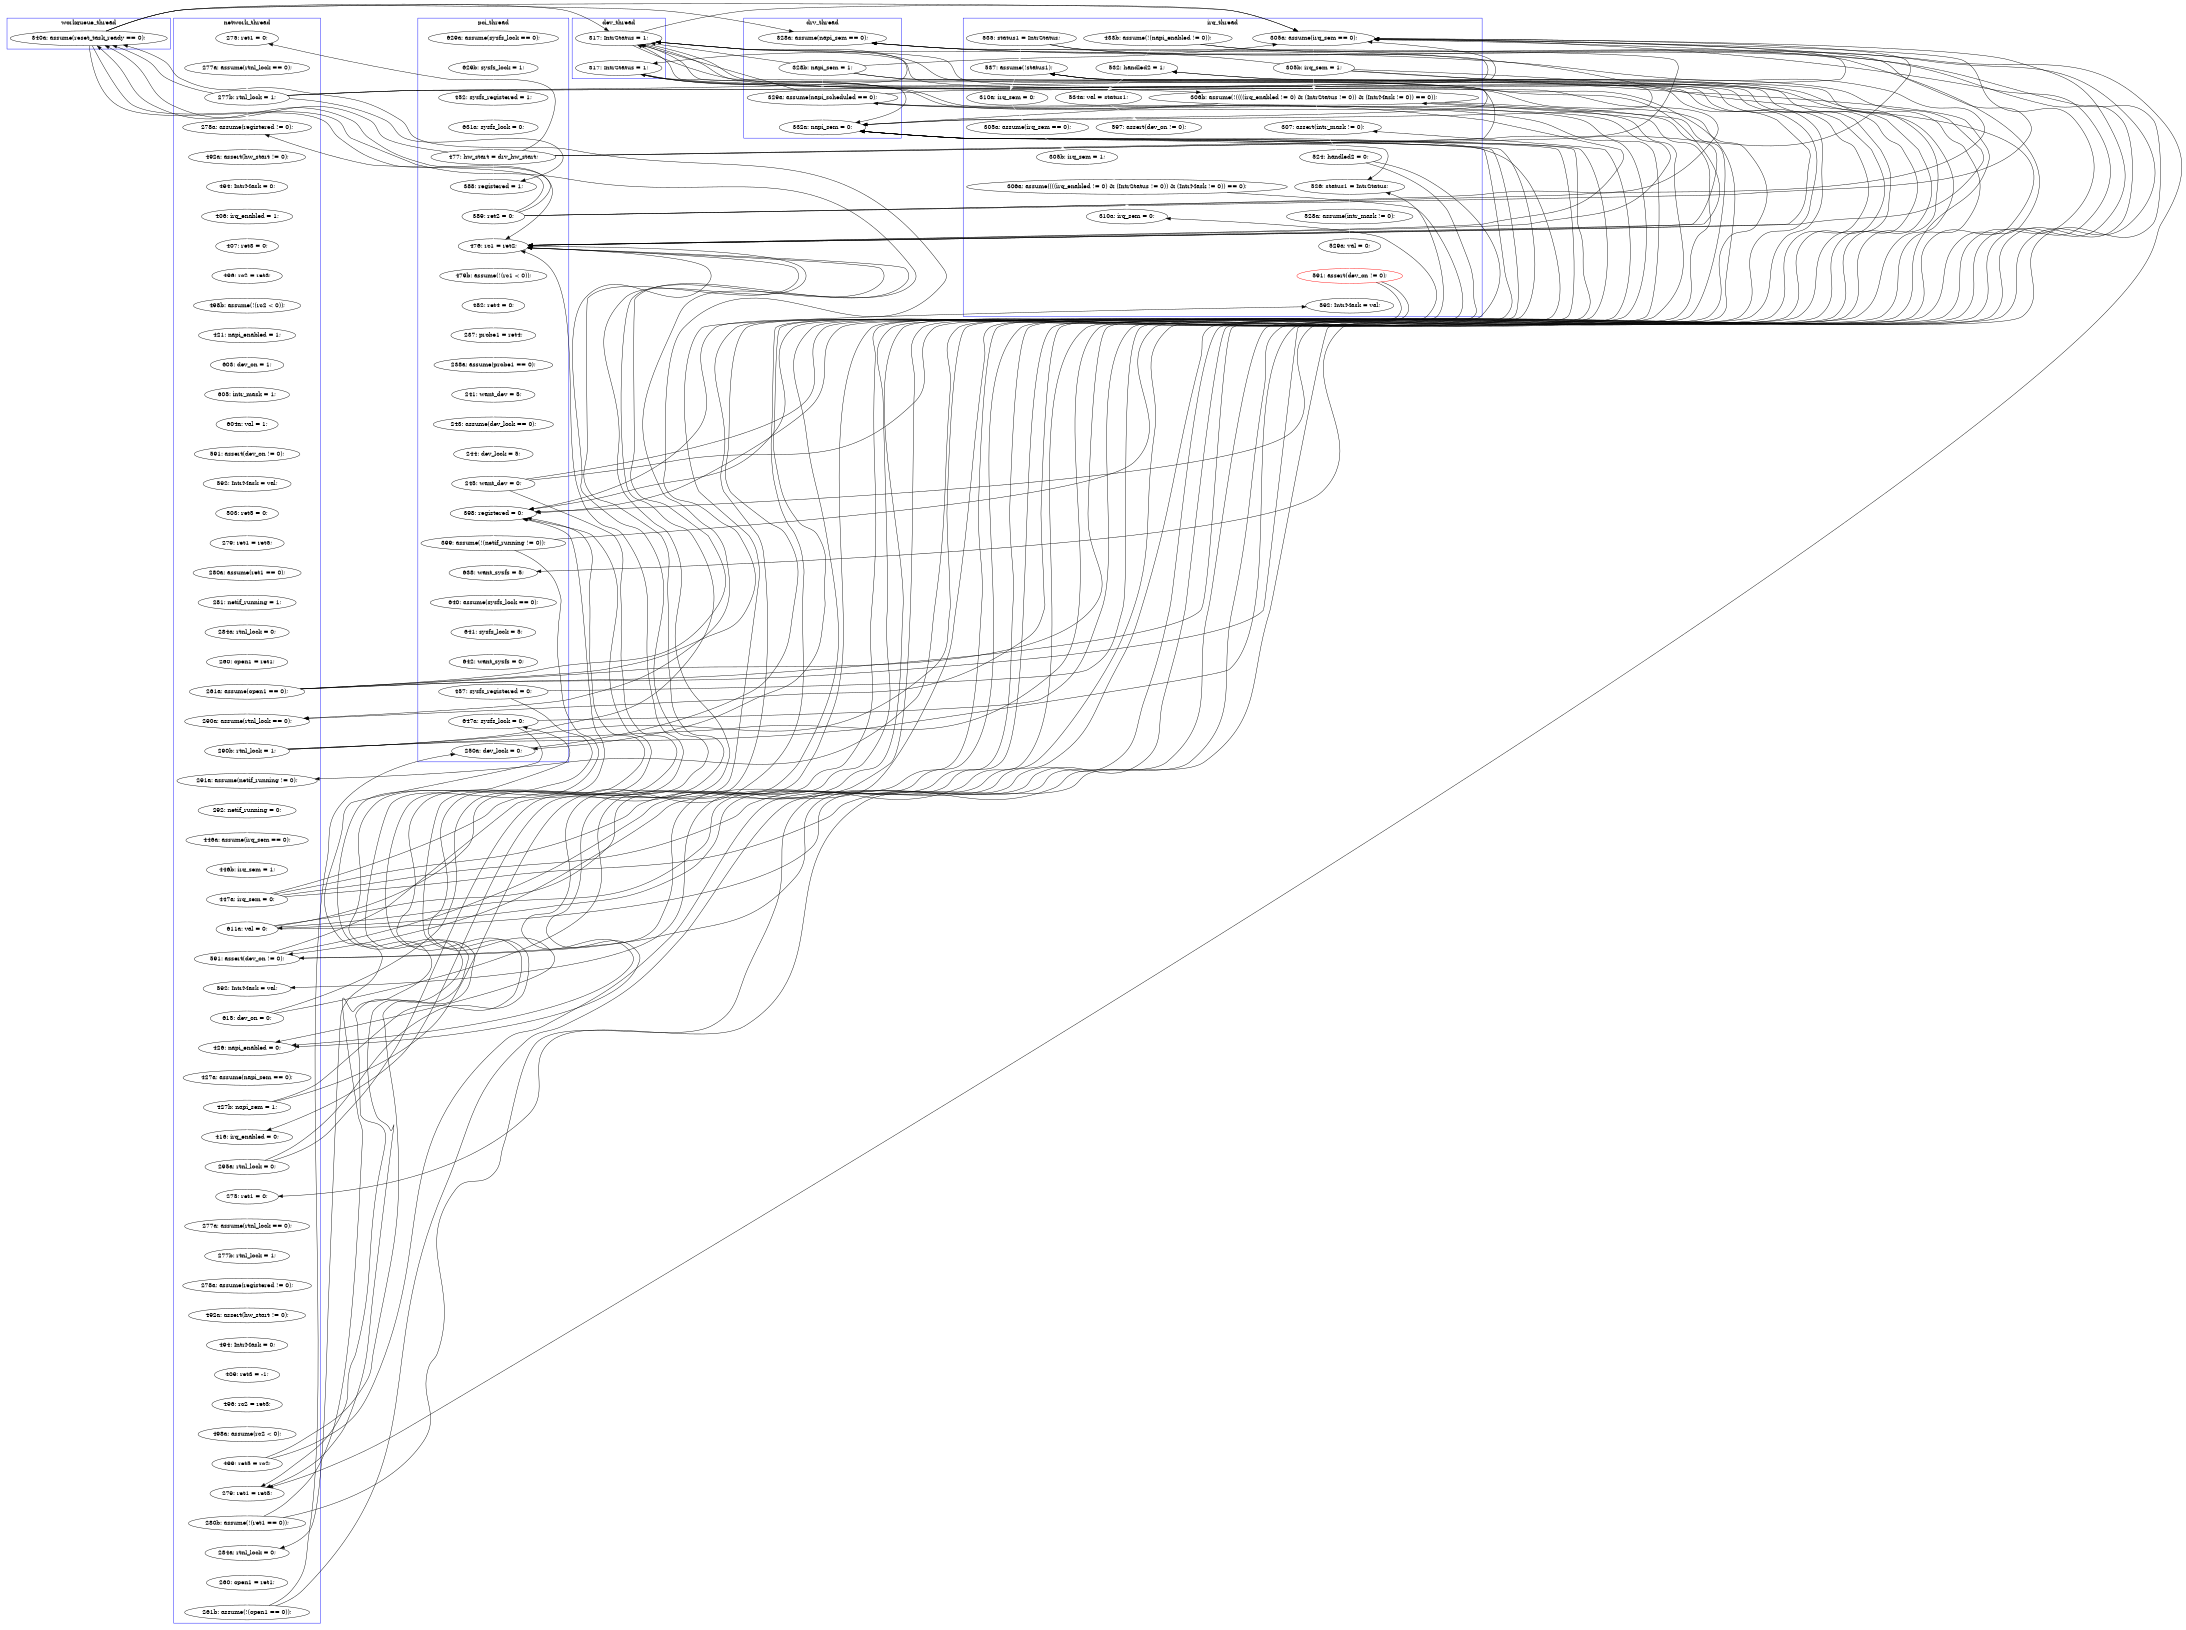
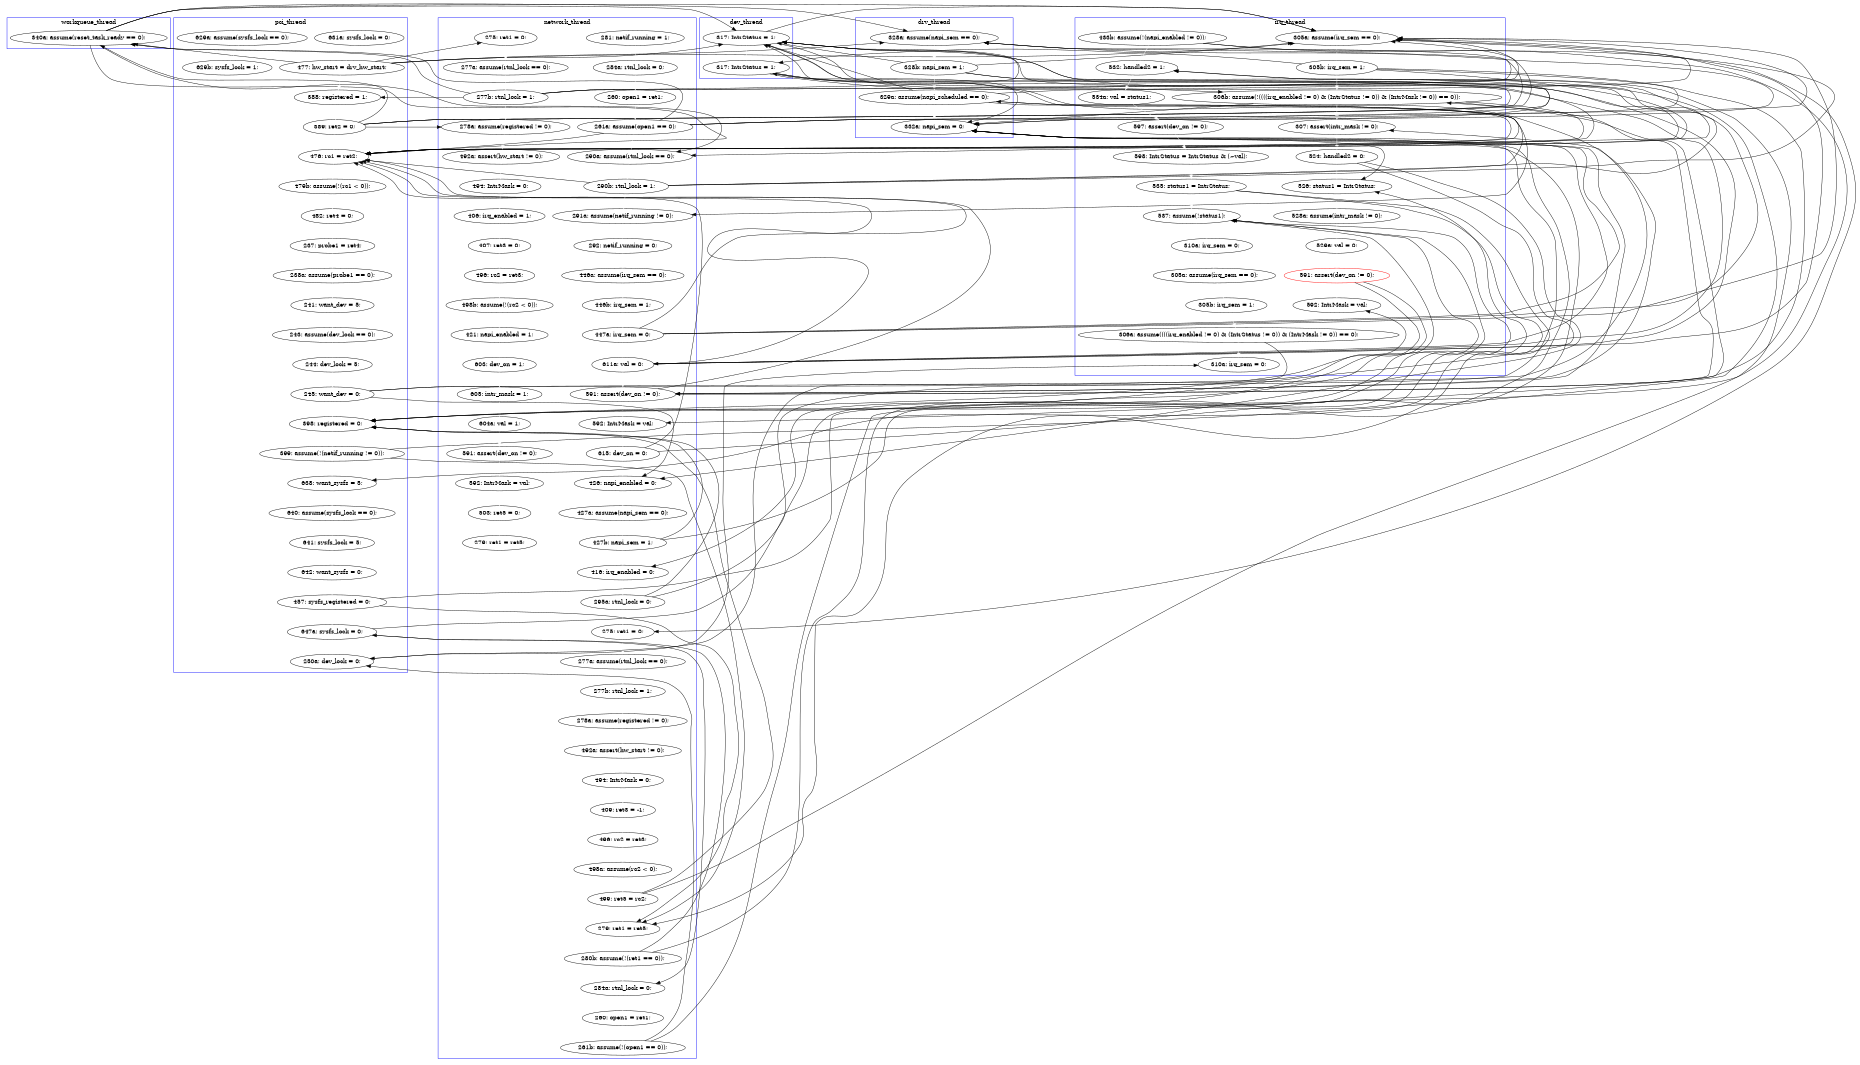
node "452: sysfs_registered = 1;": removed
node "598: IntrStatus = IntrStatus & (~val);": added
edge "332a: napi_sem = 0;" -> "426: napi_enabled = 0;": removed
node "280a: assume(ret1 == 0);": removed
